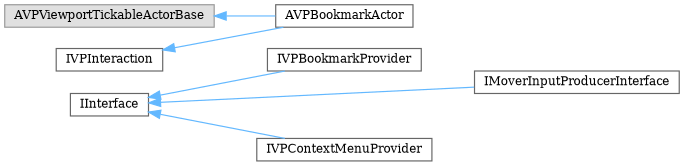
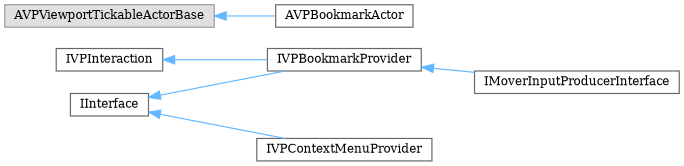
edge "AVPBookmarkActor" -> "IVPInteraction": now "IVPBookmarkProvider" -> "IVPInteraction"
edge "IMoverInputProducerInterface" -> "IInterface": now "IMoverInputProducerInterface" -> "IVPBookmarkProvider"
